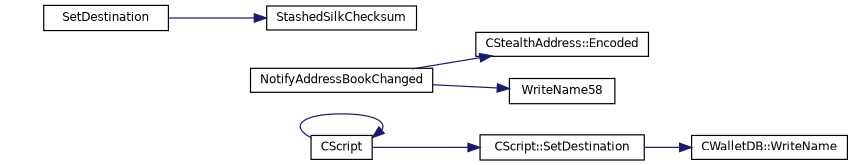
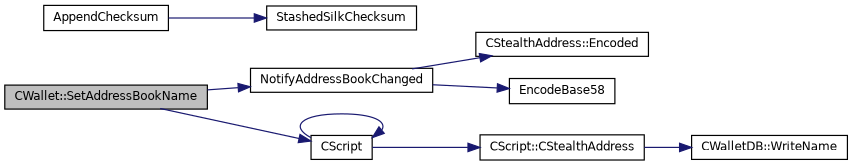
node "SetDestination": label "SetDestination" -> "AppendChecksum"
node "WriteName58": label "WriteName58" -> "EncodeBase58"
node "CWallet::SetAddressBookName": added
node "CScript::SetDestination": label "CScript::SetDestination" -> "CScript::CStealthAddress"
